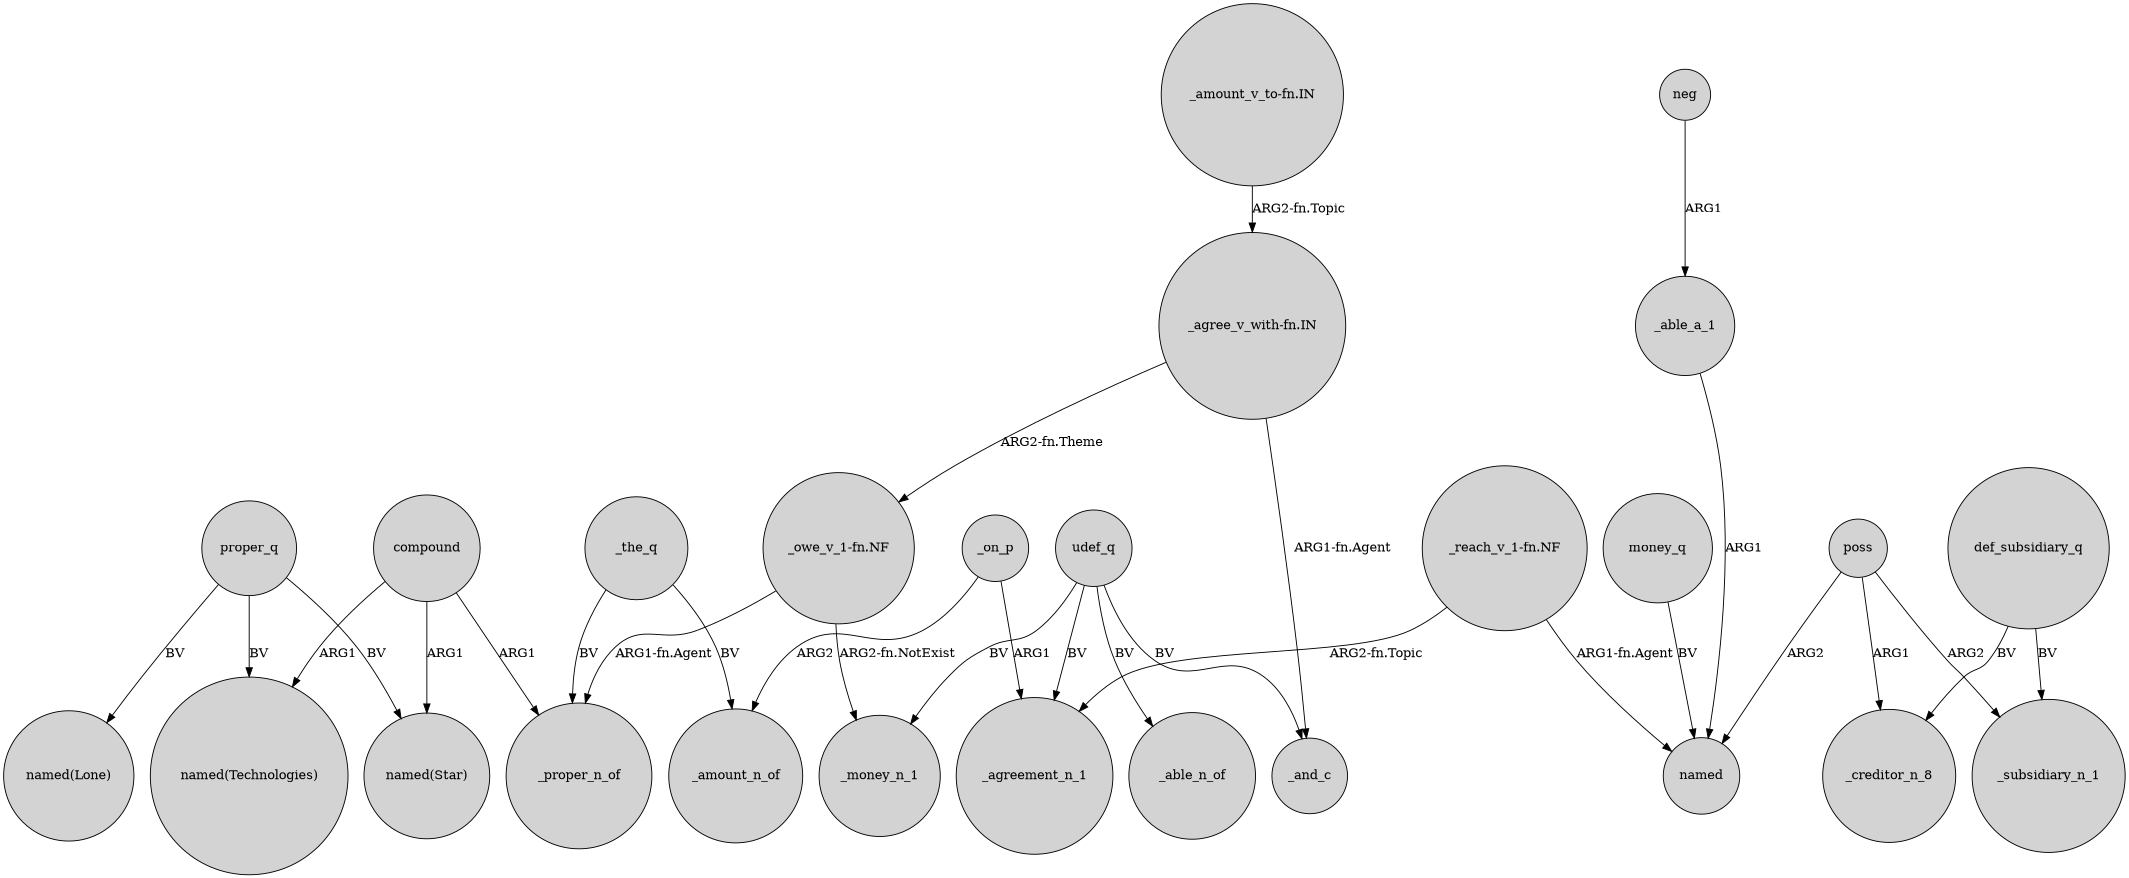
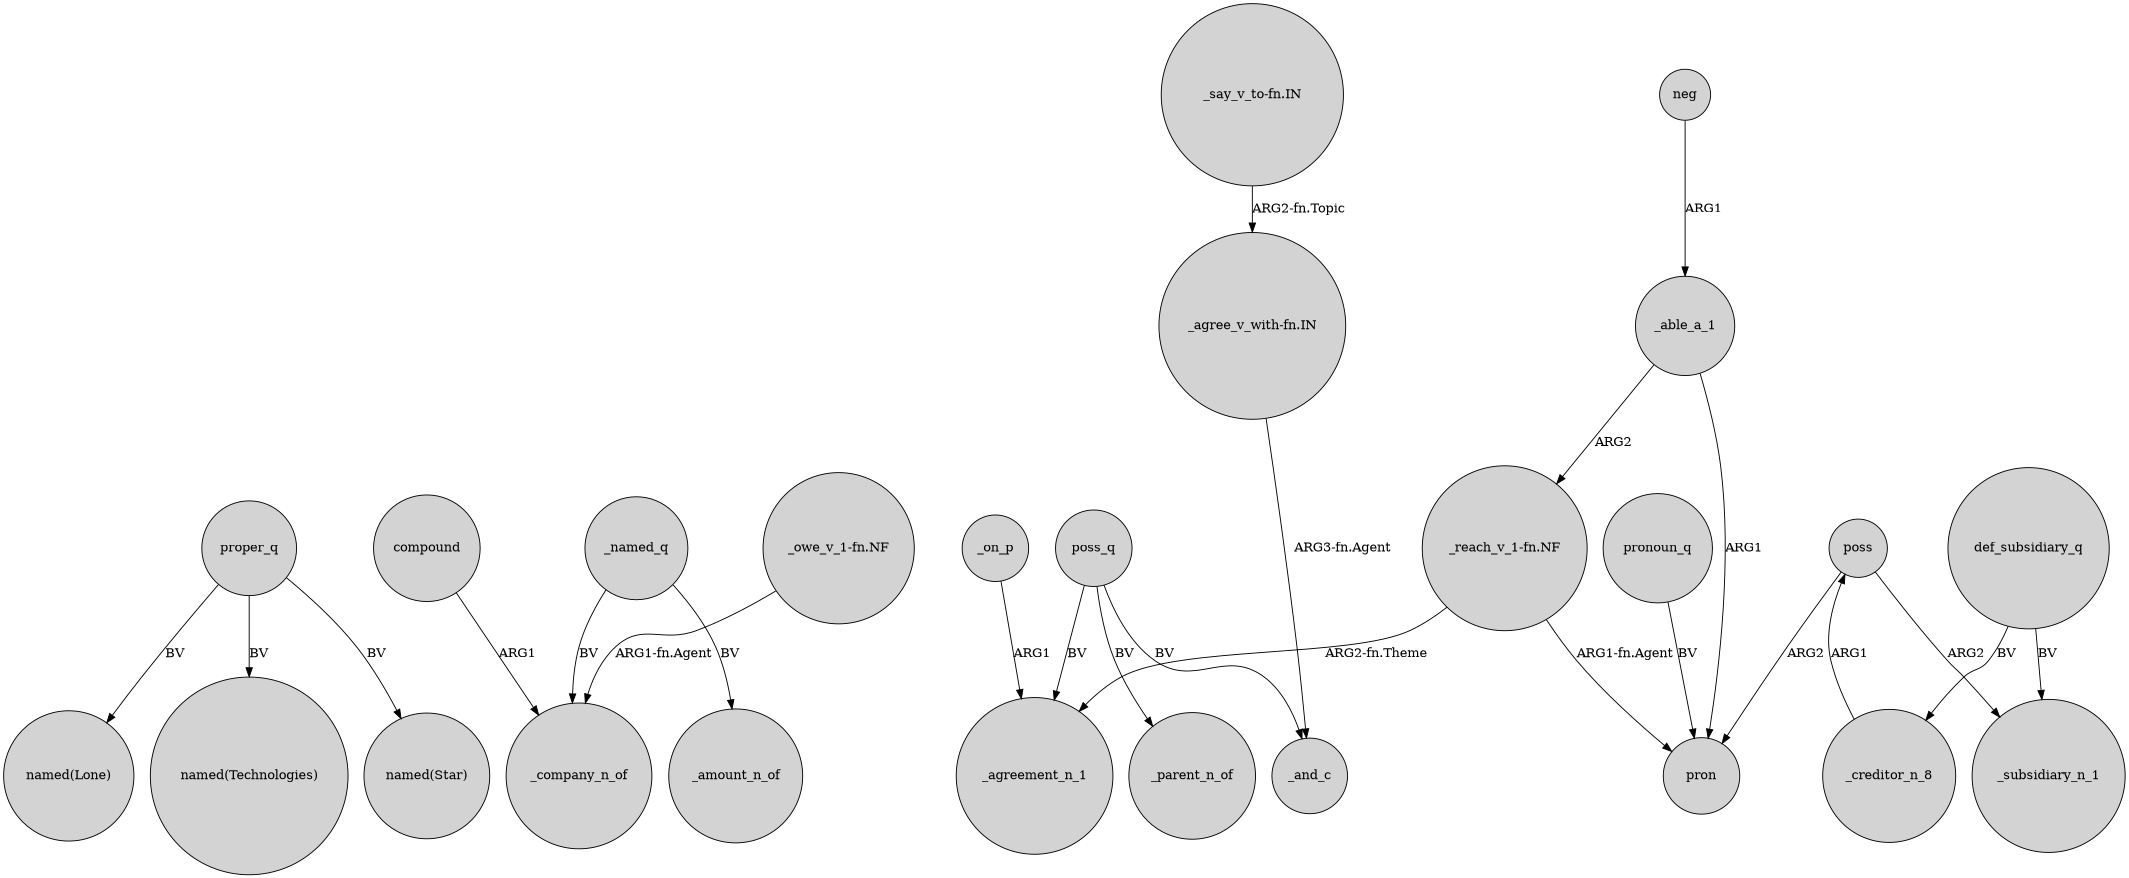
node "_amount_v_to-fn.IN": label "_amount_v_to-fn.IN" -> "_say_v_to-fn.IN"
edge "_able_a_1" -> "_reach_v_1-fn.NF": added, label "ARG2"
edge "_agree_v_with-fn.IN" -> "_owe_v_1-fn.NF": removed, label "ARG2-fn.Theme"
node "_the_q": label "_the_q" -> "_named_q"
node "udef_q": label "udef_q" -> "poss_q"
edge "_agree_v_with-fn.IN" -> "_and_c": label "ARG1-fn.Agent" -> "ARG3-fn.Agent"
node "money_q": label "money_q" -> "pronoun_q"
edge "compound" -> "named(Technologies)": removed, label "ARG1"
edge "_on_p" -> "_amount_n_of": removed, label "ARG2"
edge "poss" -> "_creditor_n_8": reversed
edge "compound" -> "named(Star)": removed, label "ARG1"
edge "_reach_v_1-fn.NF" -> "_agreement_n_1": label "ARG2-fn.Topic" -> "ARG2-fn.Theme"
node "_proper_n_of": label "_proper_n_of" -> "_company_n_of"
node "_money_n_1": removed
node "_able_n_of": label "_able_n_of" -> "_parent_n_of"
node "named": label "named" -> "pron"
